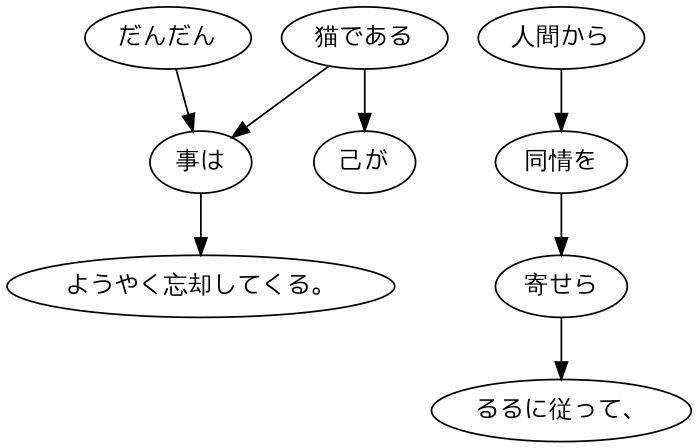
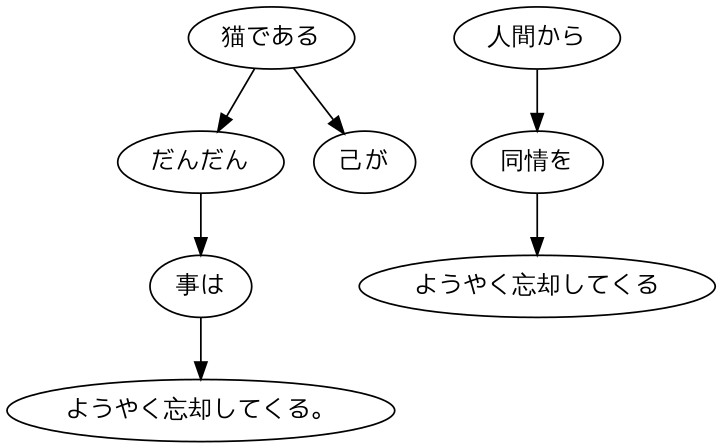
edge "猫である" -> "事は": now "猫である" -> "だんだん"
node "寄せら": label "寄せら" -> "ようやく忘却してくる"
node "るるに従って、": removed
